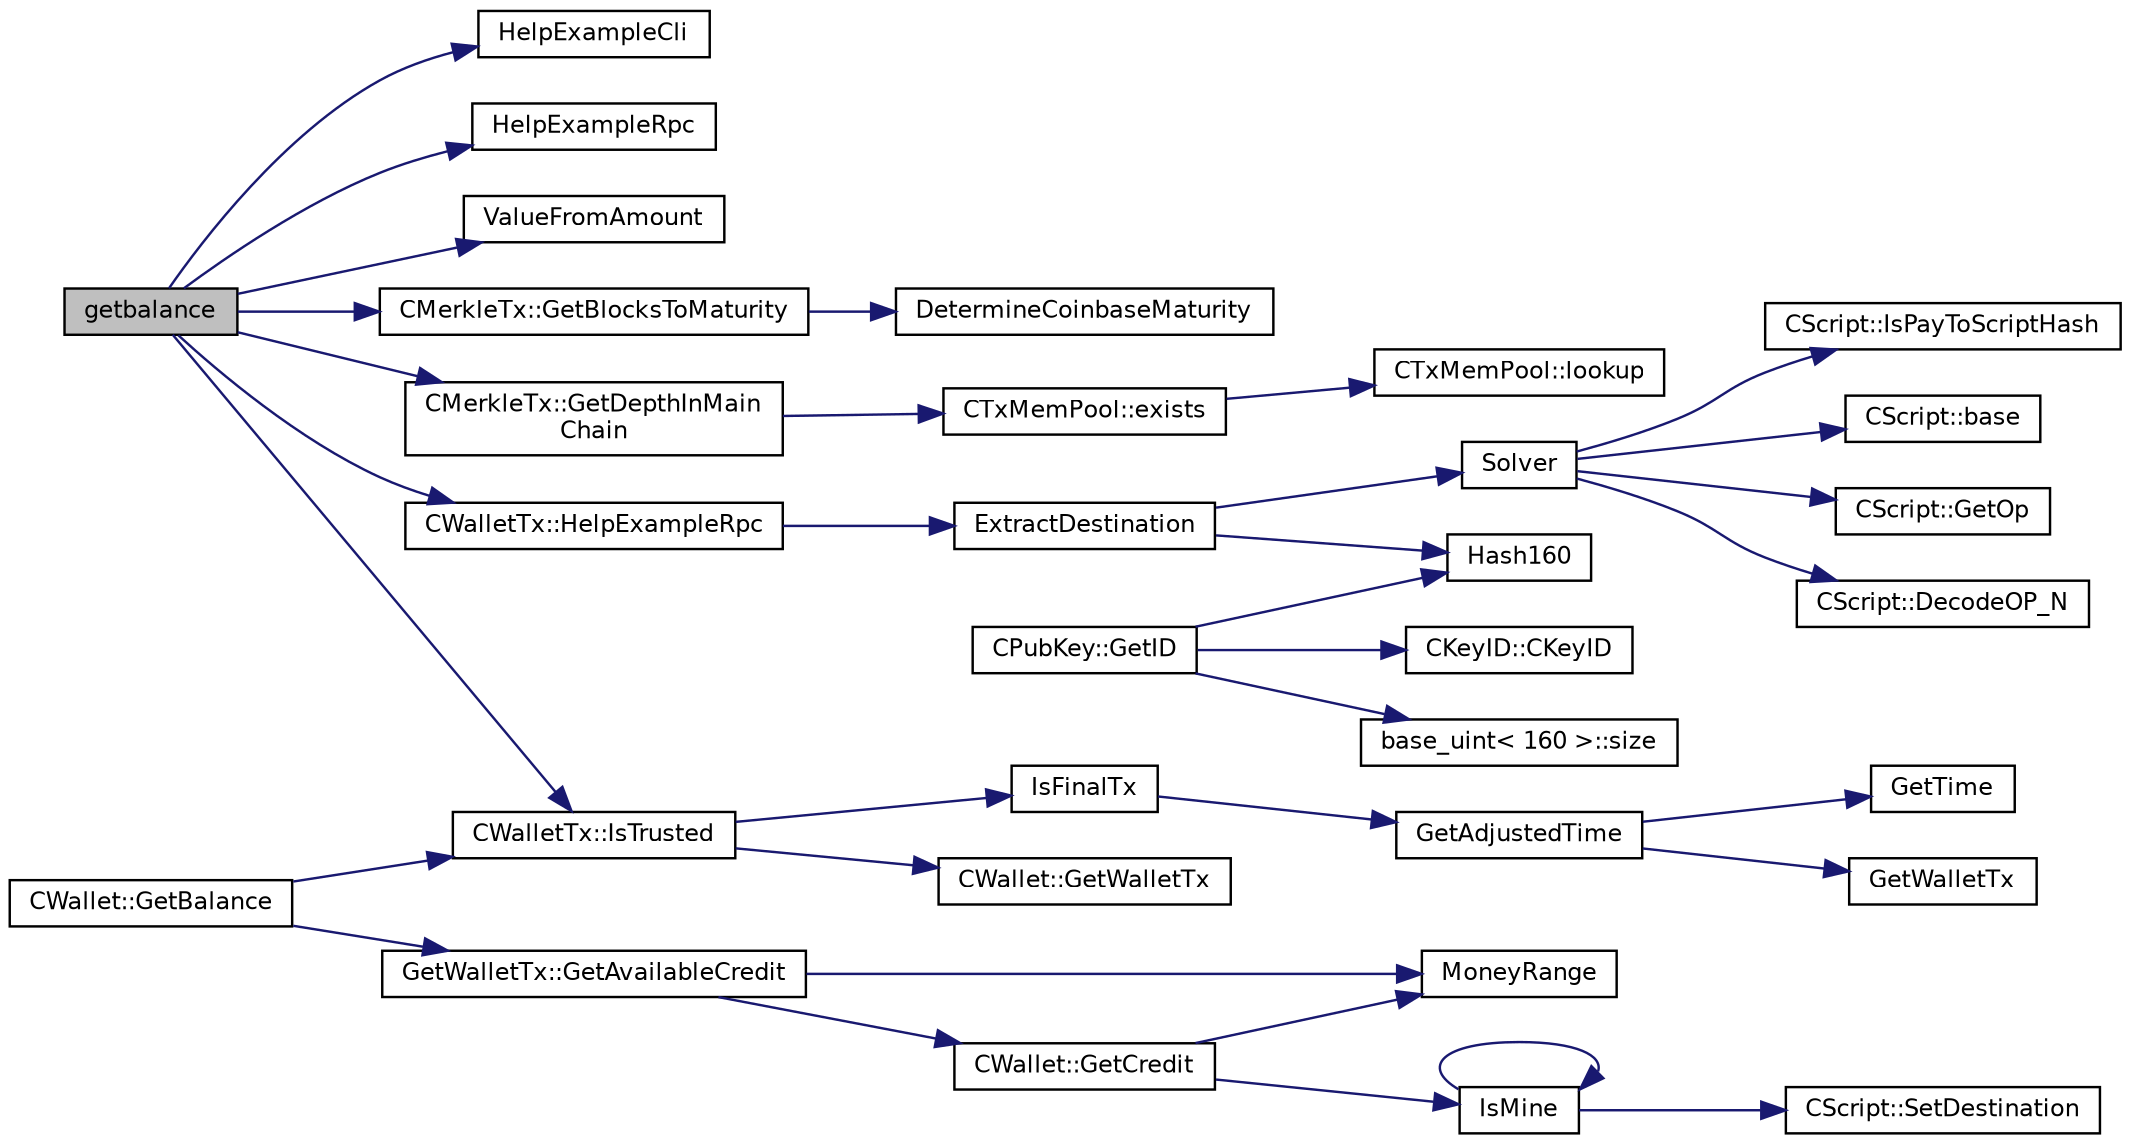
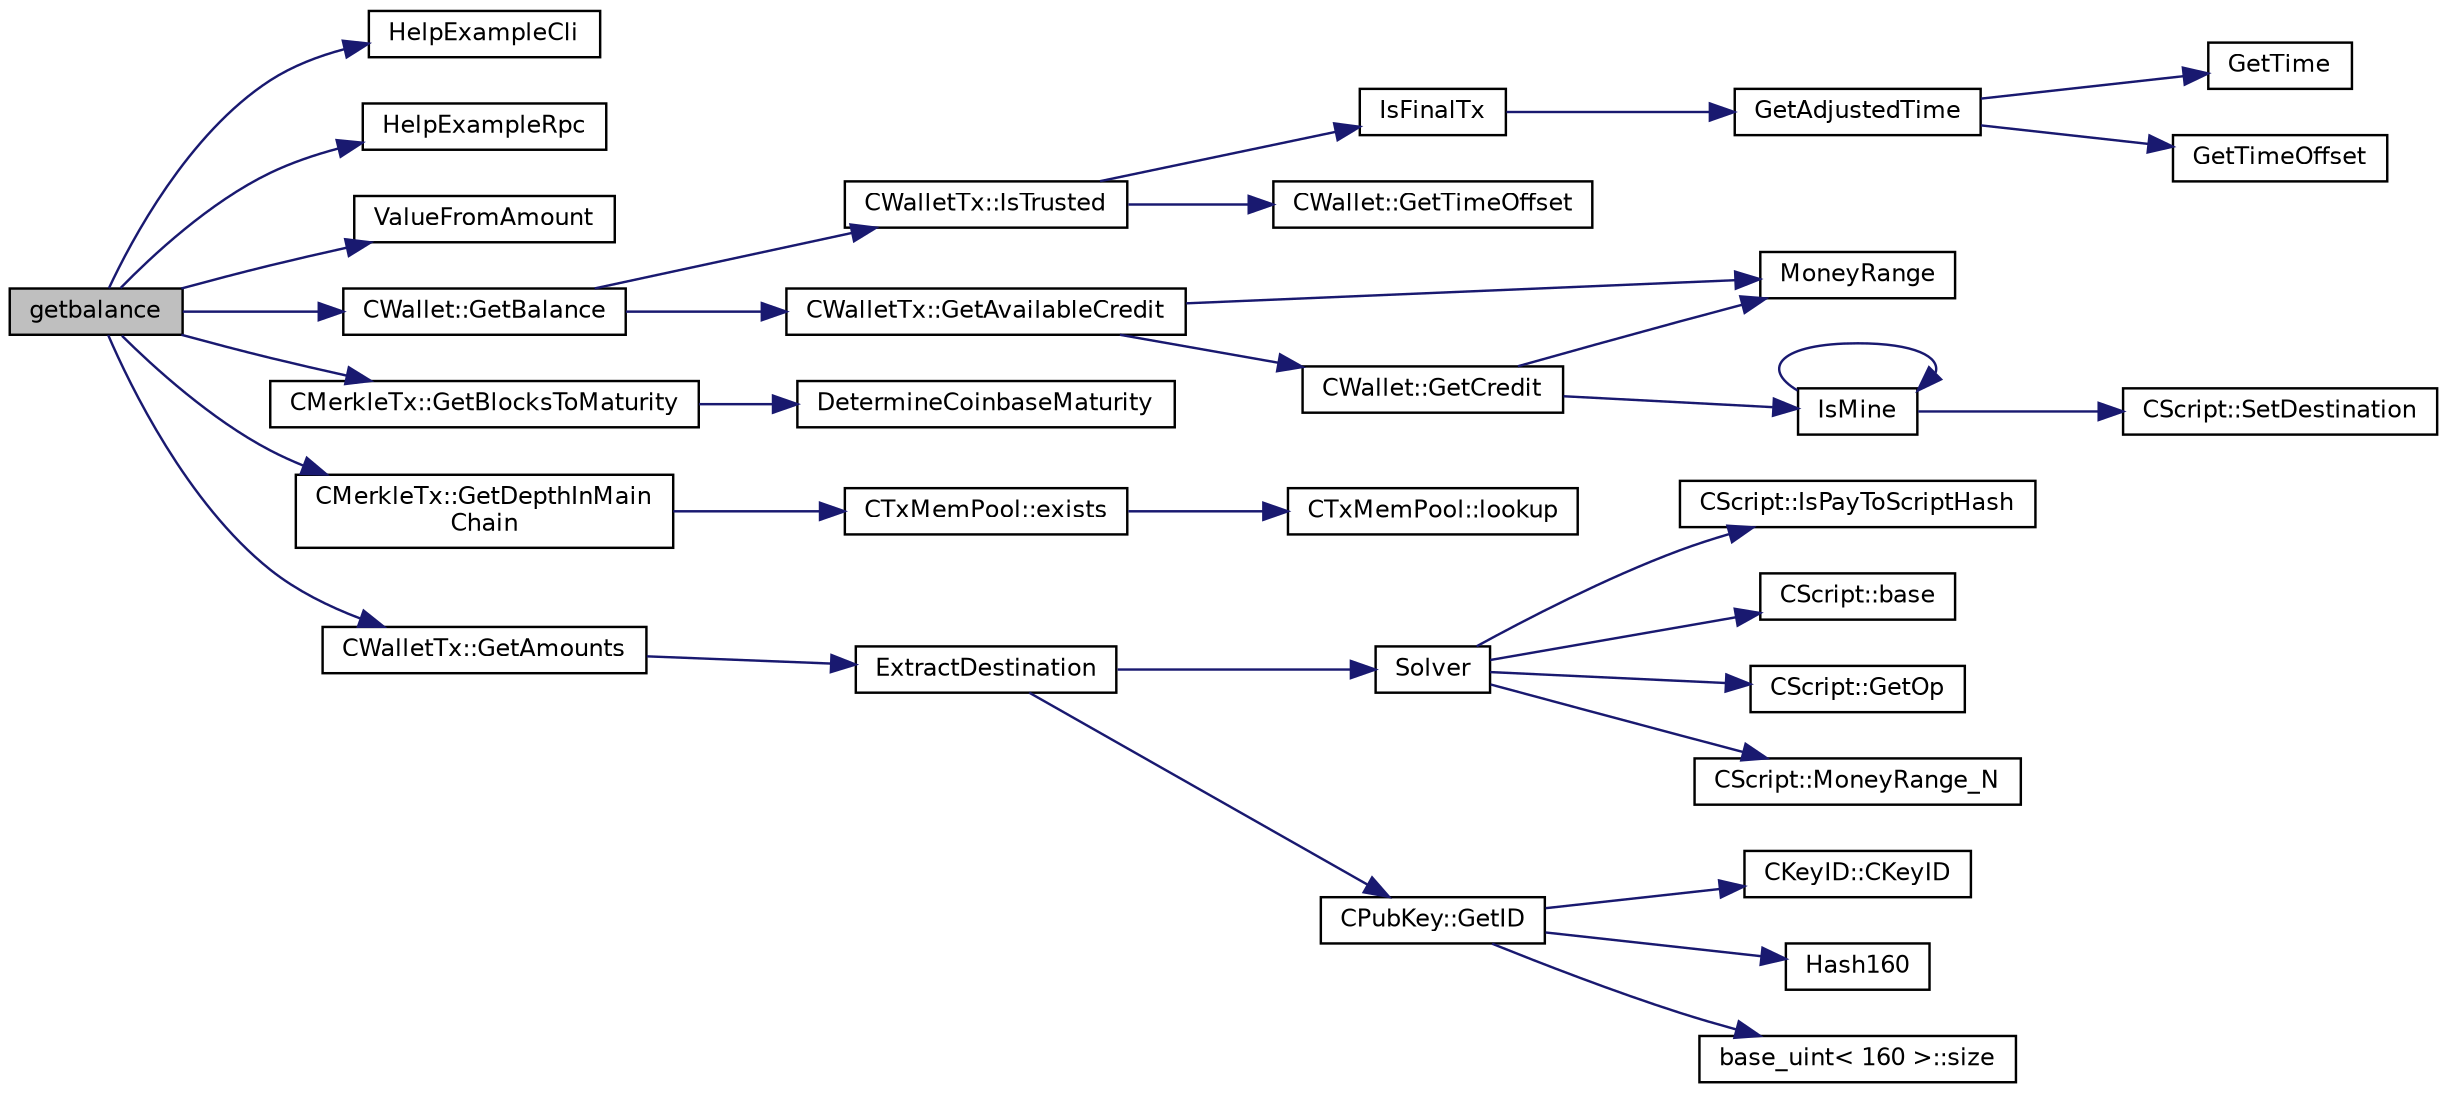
node "CWalletTx::HelpExampleRpc": label "CWalletTx::HelpExampleRpc" -> "CWalletTx::GetAmounts"
edge "ExtractDestination" -> "Hash160": now "ExtractDestination" -> "CPubKey::GetID"
edge "getbalance" -> "CWalletTx::IsTrusted": now "getbalance" -> "CWallet::GetBalance"
node "CScript::DecodeOP_N": label "CScript::DecodeOP_N" -> "CScript::MoneyRange_N"
node "CWallet::GetWalletTx": label "CWallet::GetWalletTx" -> "CWallet::GetTimeOffset"
node "GetWalletTx": label "GetWalletTx" -> "GetTimeOffset"
node "GetWalletTx::GetAvailableCredit": label "GetWalletTx::GetAvailableCredit" -> "CWalletTx::GetAvailableCredit"
